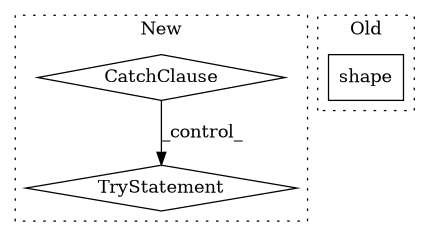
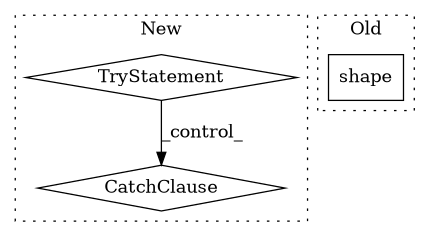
edge "CatchClause" -> "TryStatement": reversed
